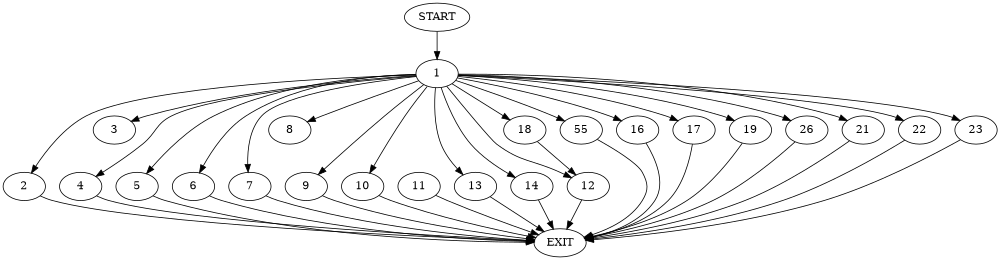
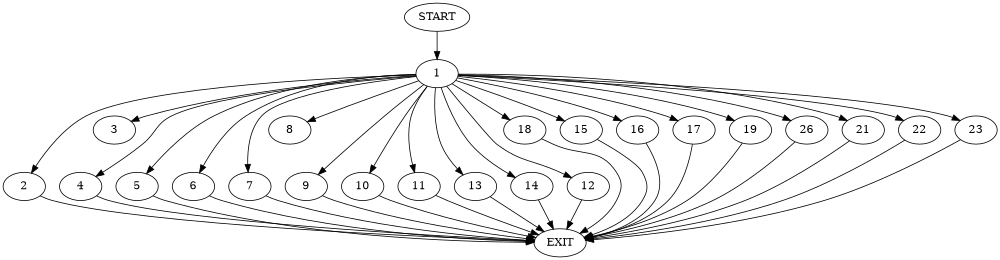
edge "1" -> "11": added
node "55": label "55" -> "15"
edge "18" -> "12": now "18" -> "EXIT"
